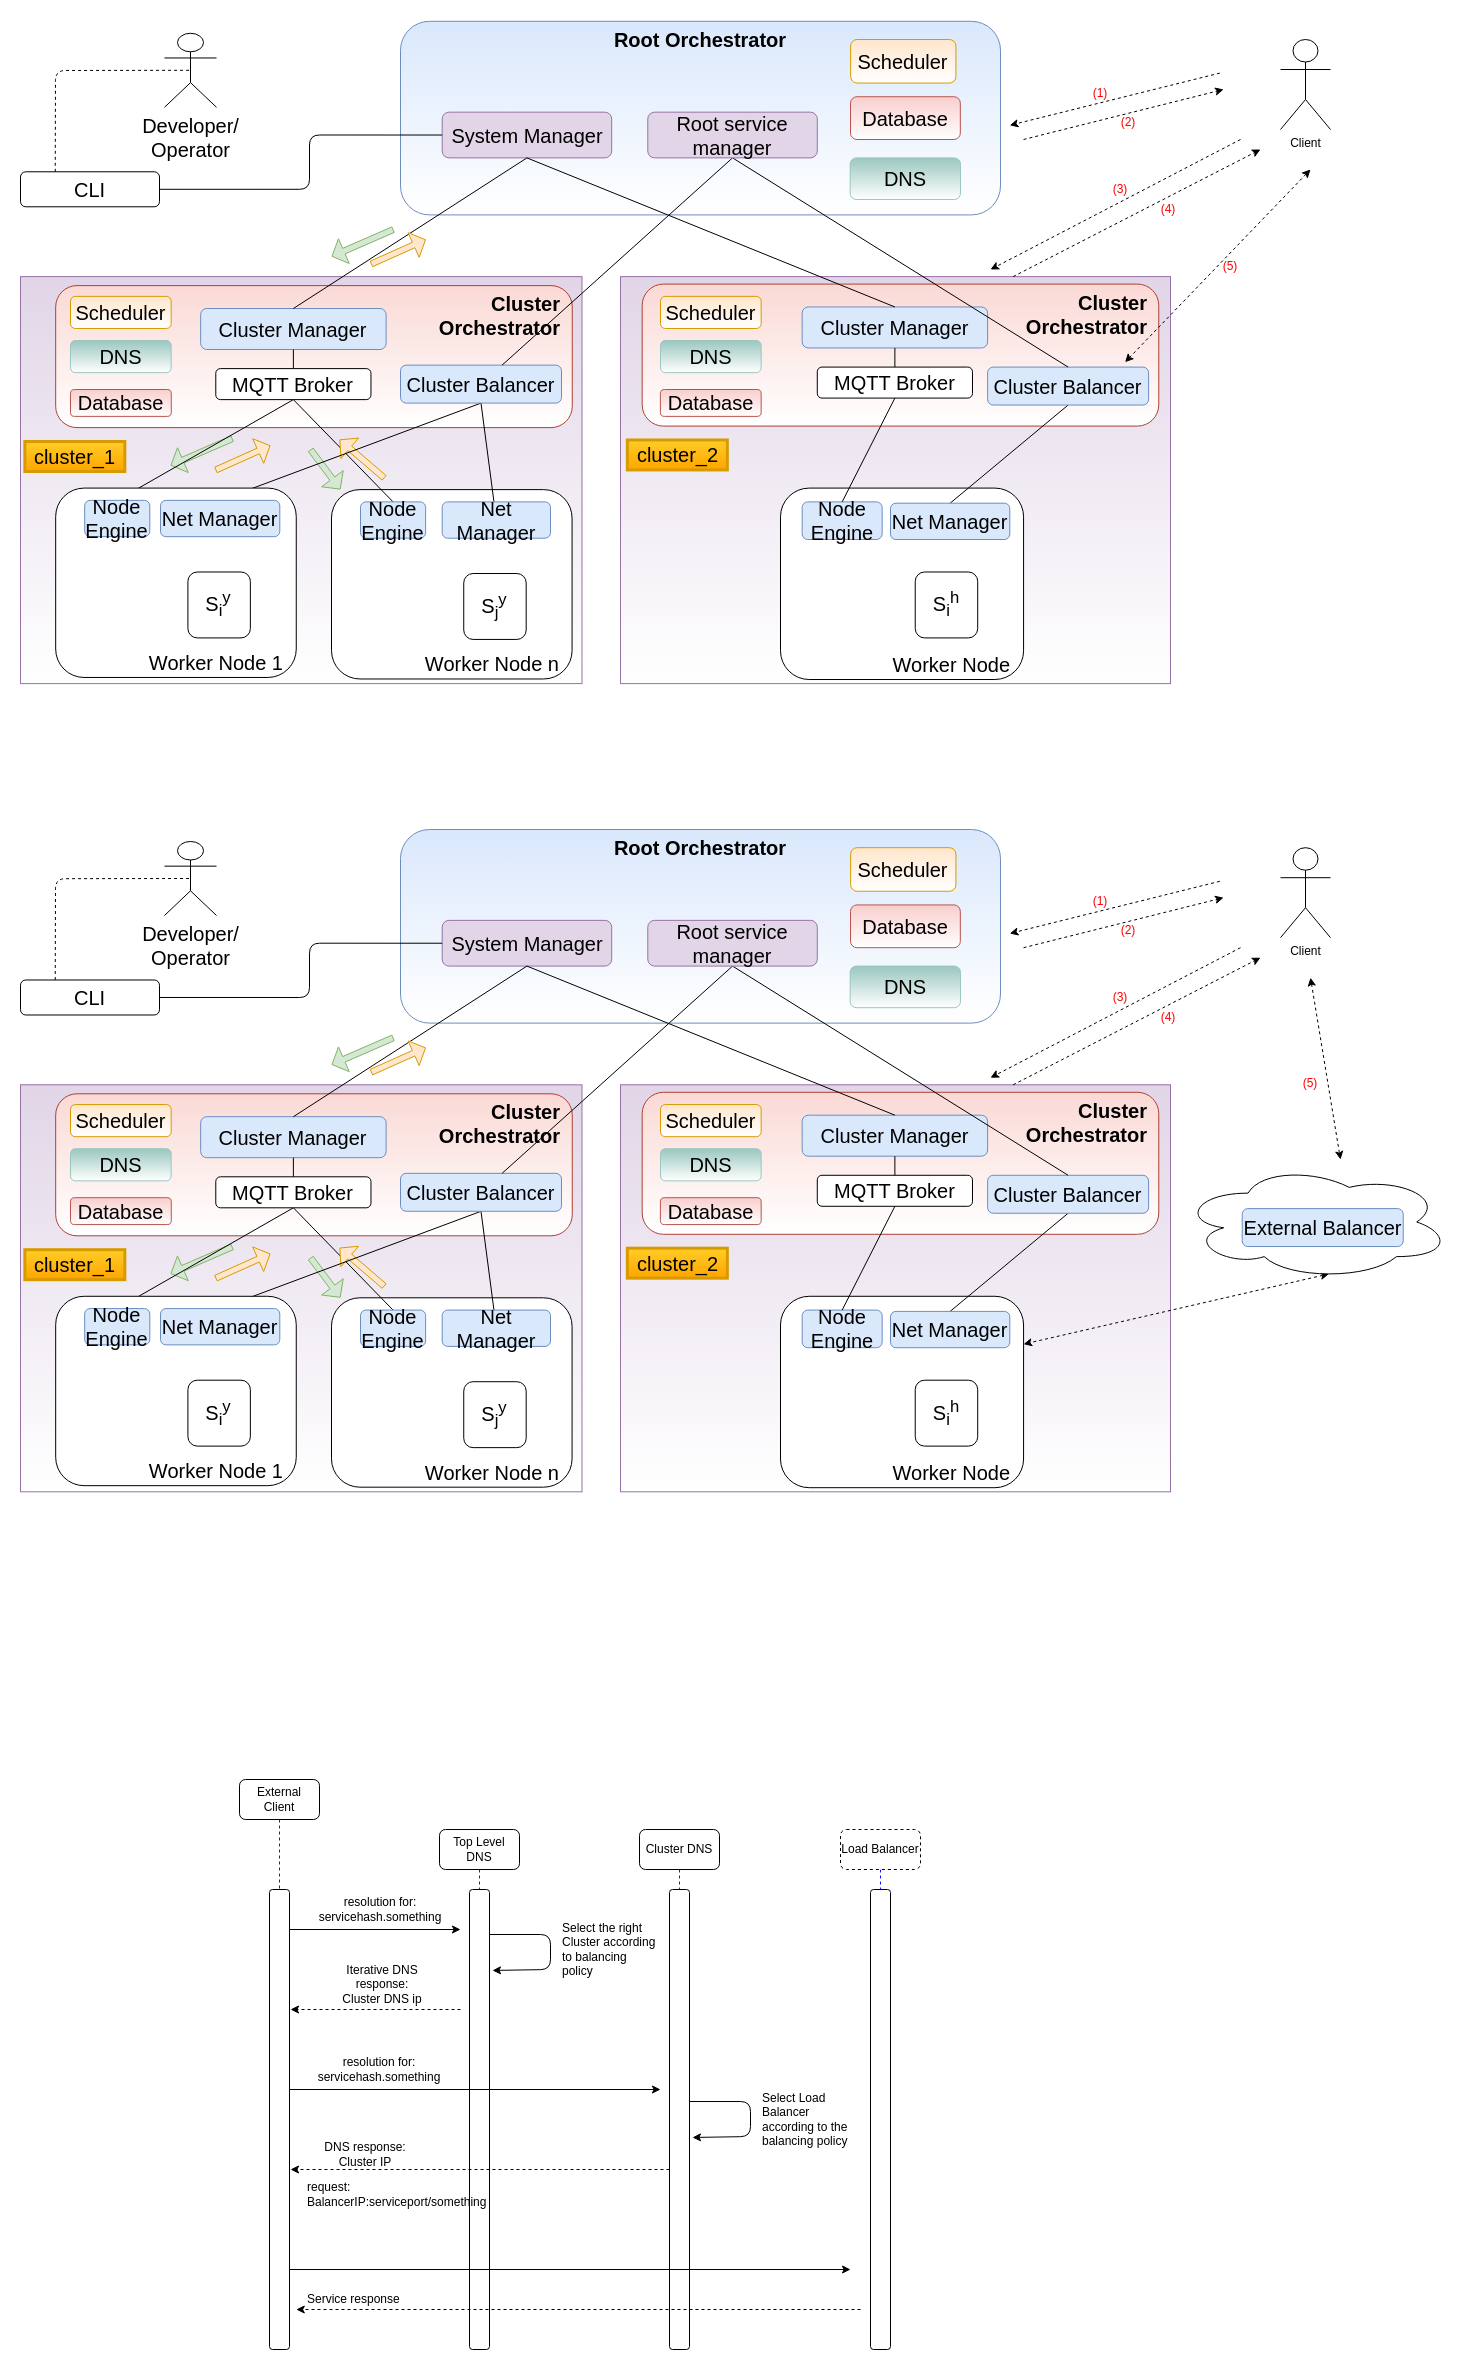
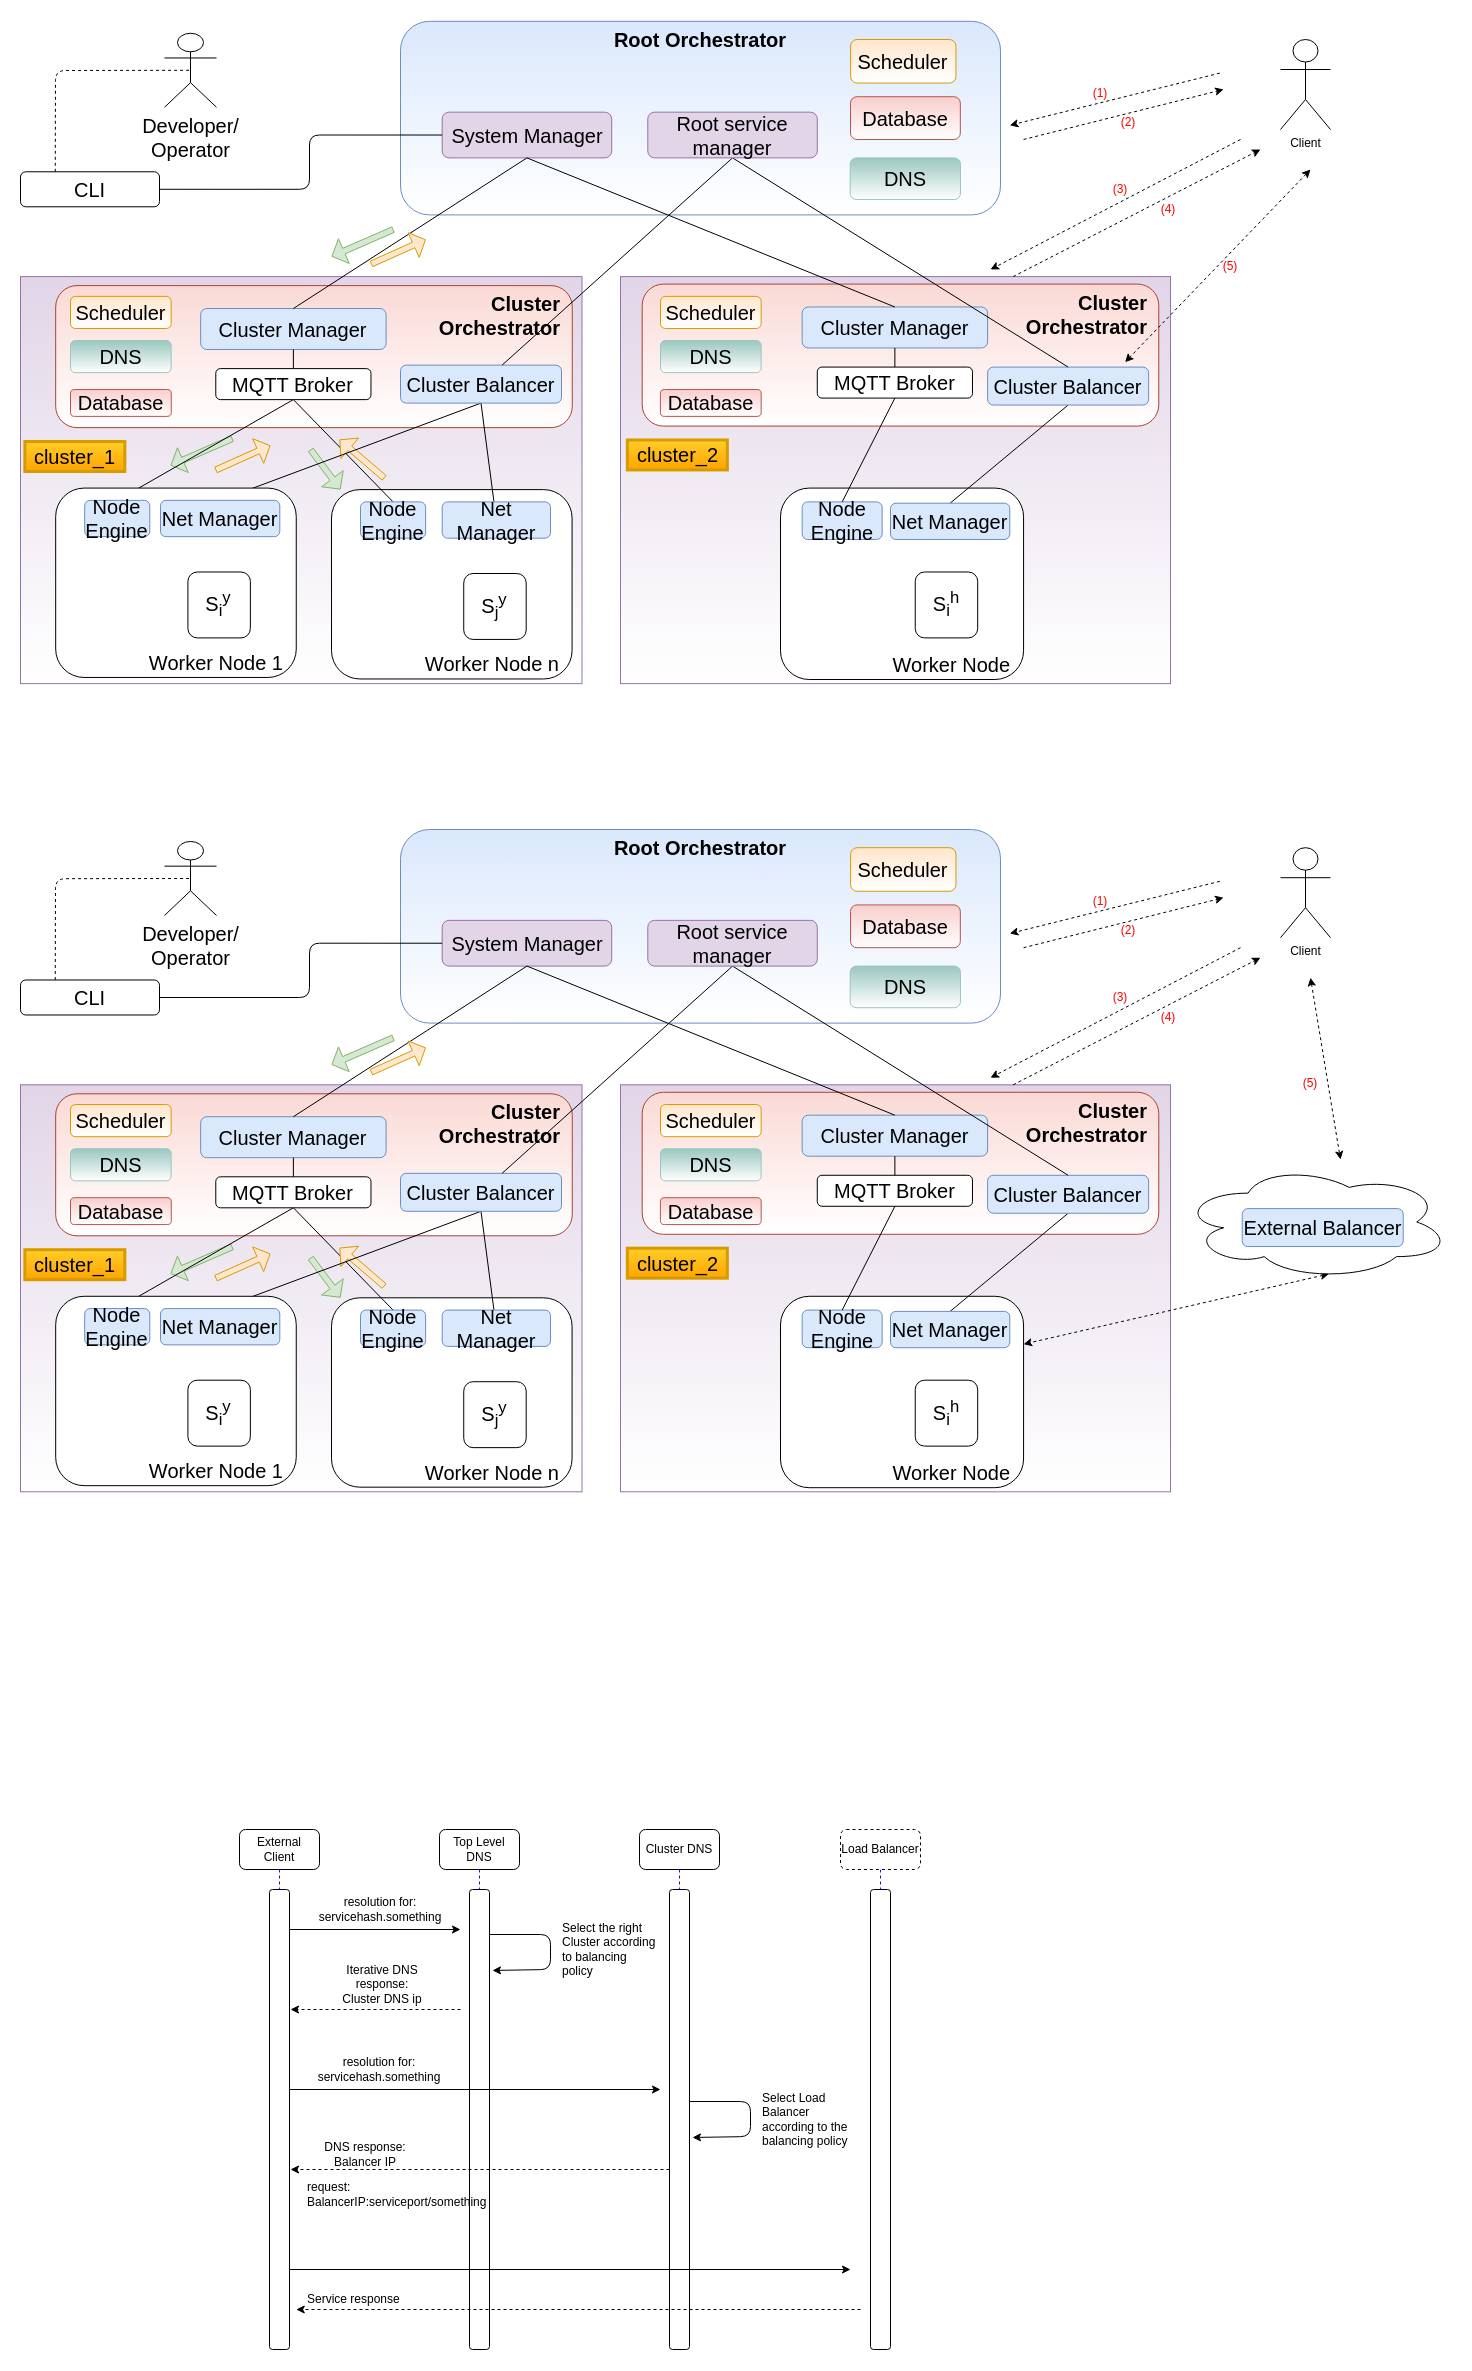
node "External Client": moved (280, 1800) -> (280, 1850)
node "DNS response: Cluster IP": label "DNS response: Cluster IP" -> "DNS response: Balancer IP"
